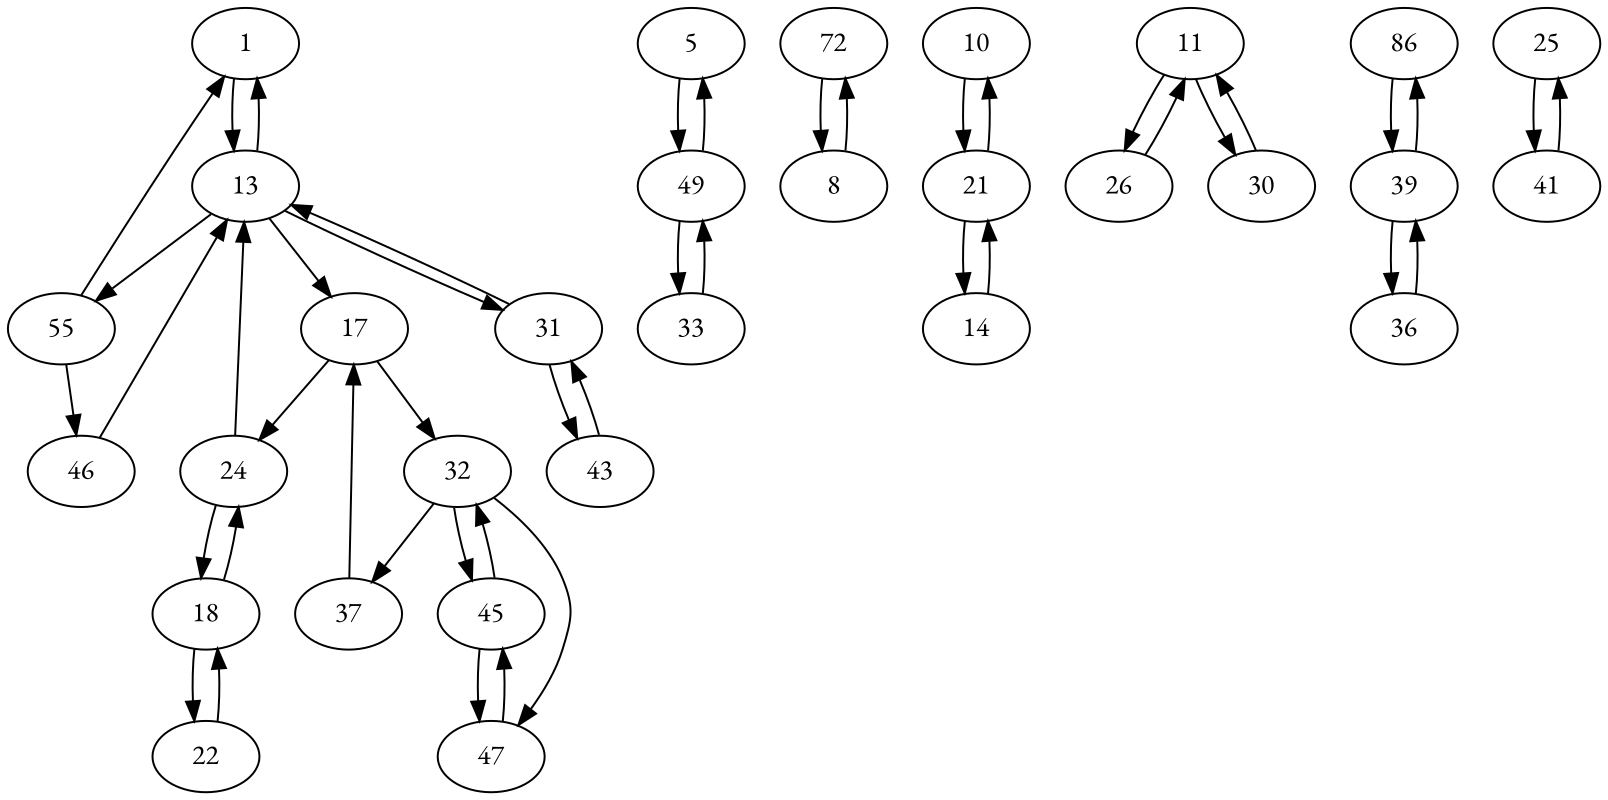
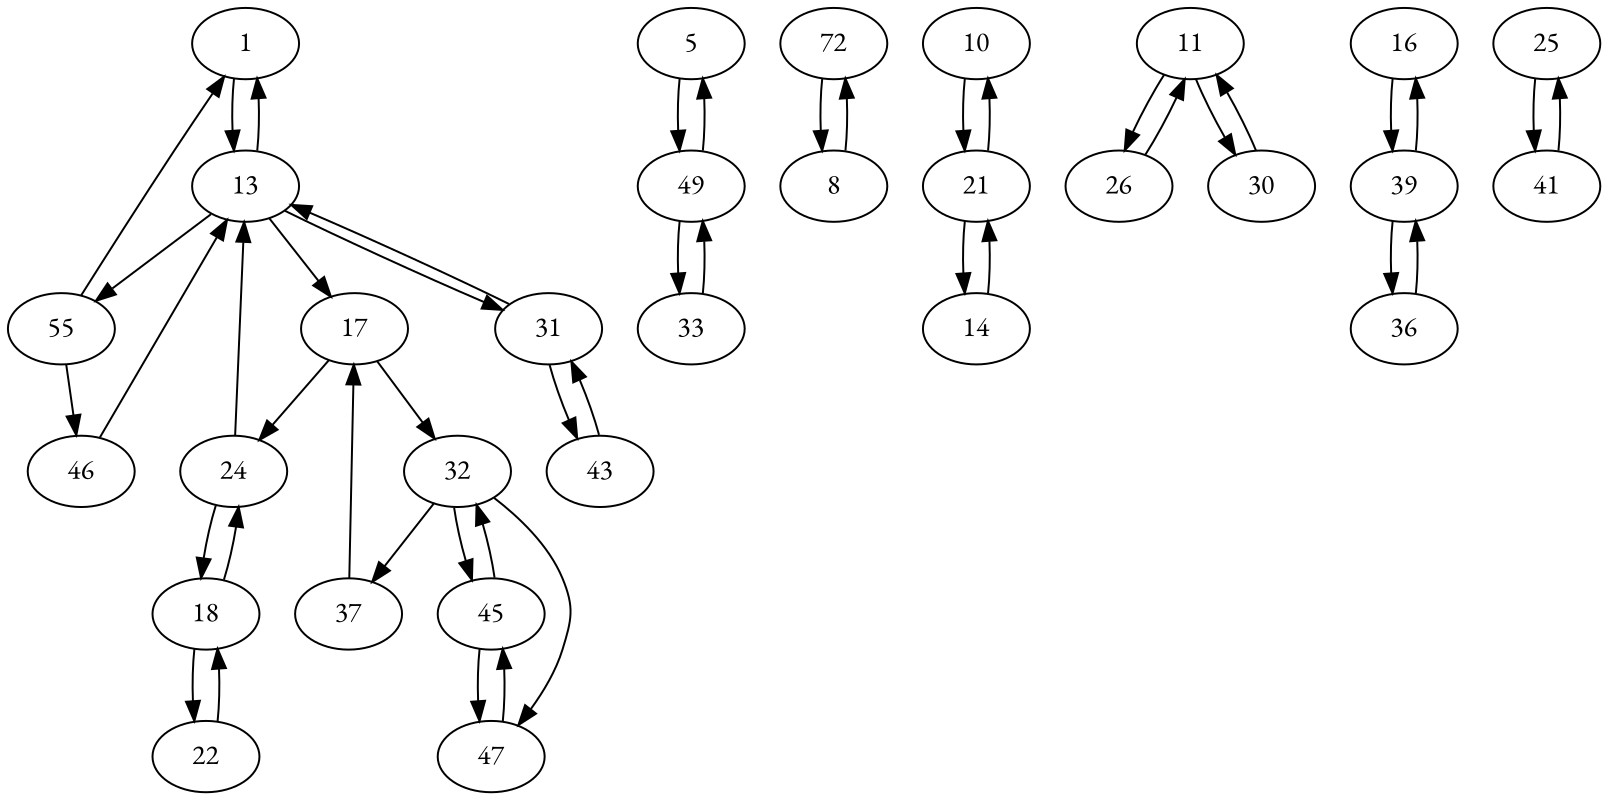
node "86": label "86" -> "16"
